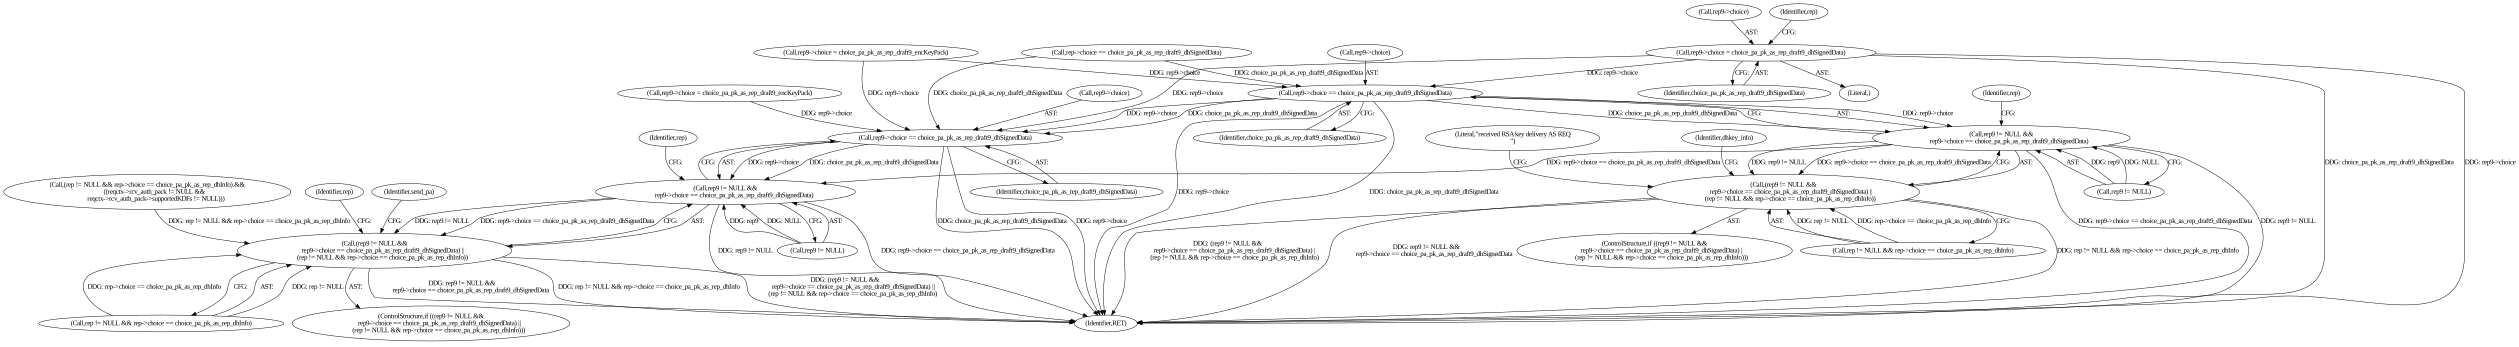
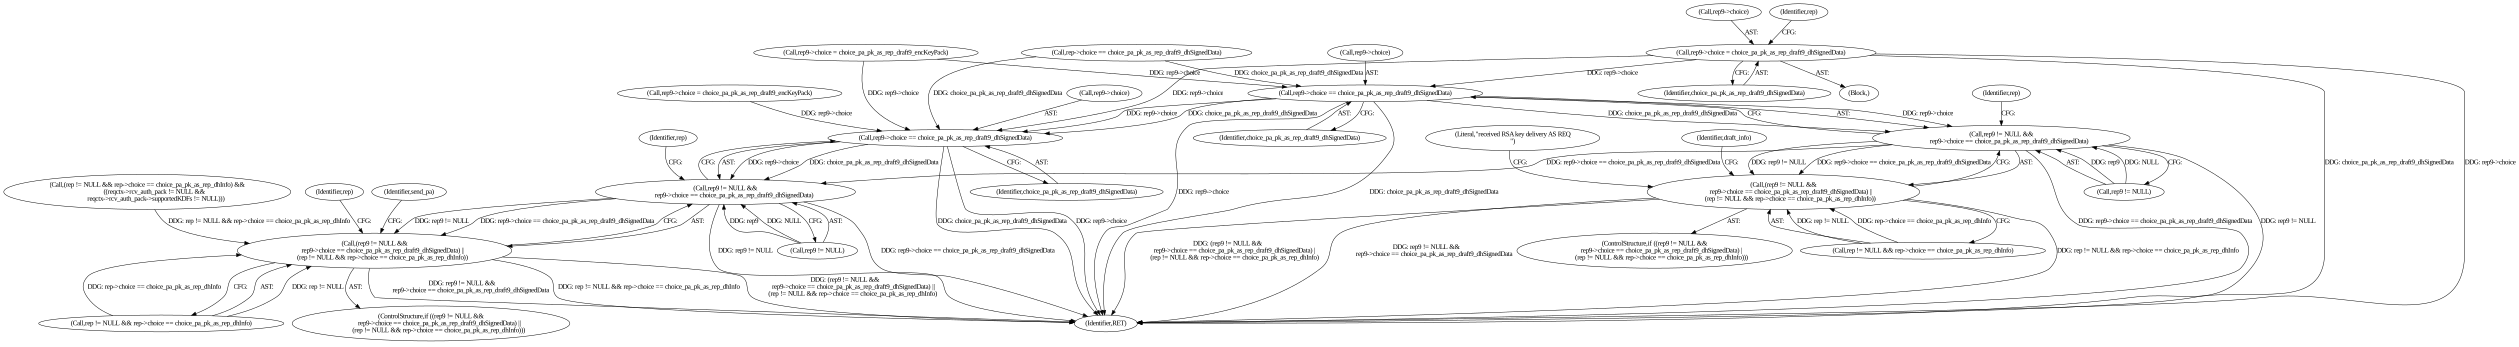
node "(Literal,)": label "(Literal,)" -> "(Block,)"
node "(Identifier,dhkey_info)": label "(Identifier,dhkey_info)" -> "(Identifier,draft_info)"
